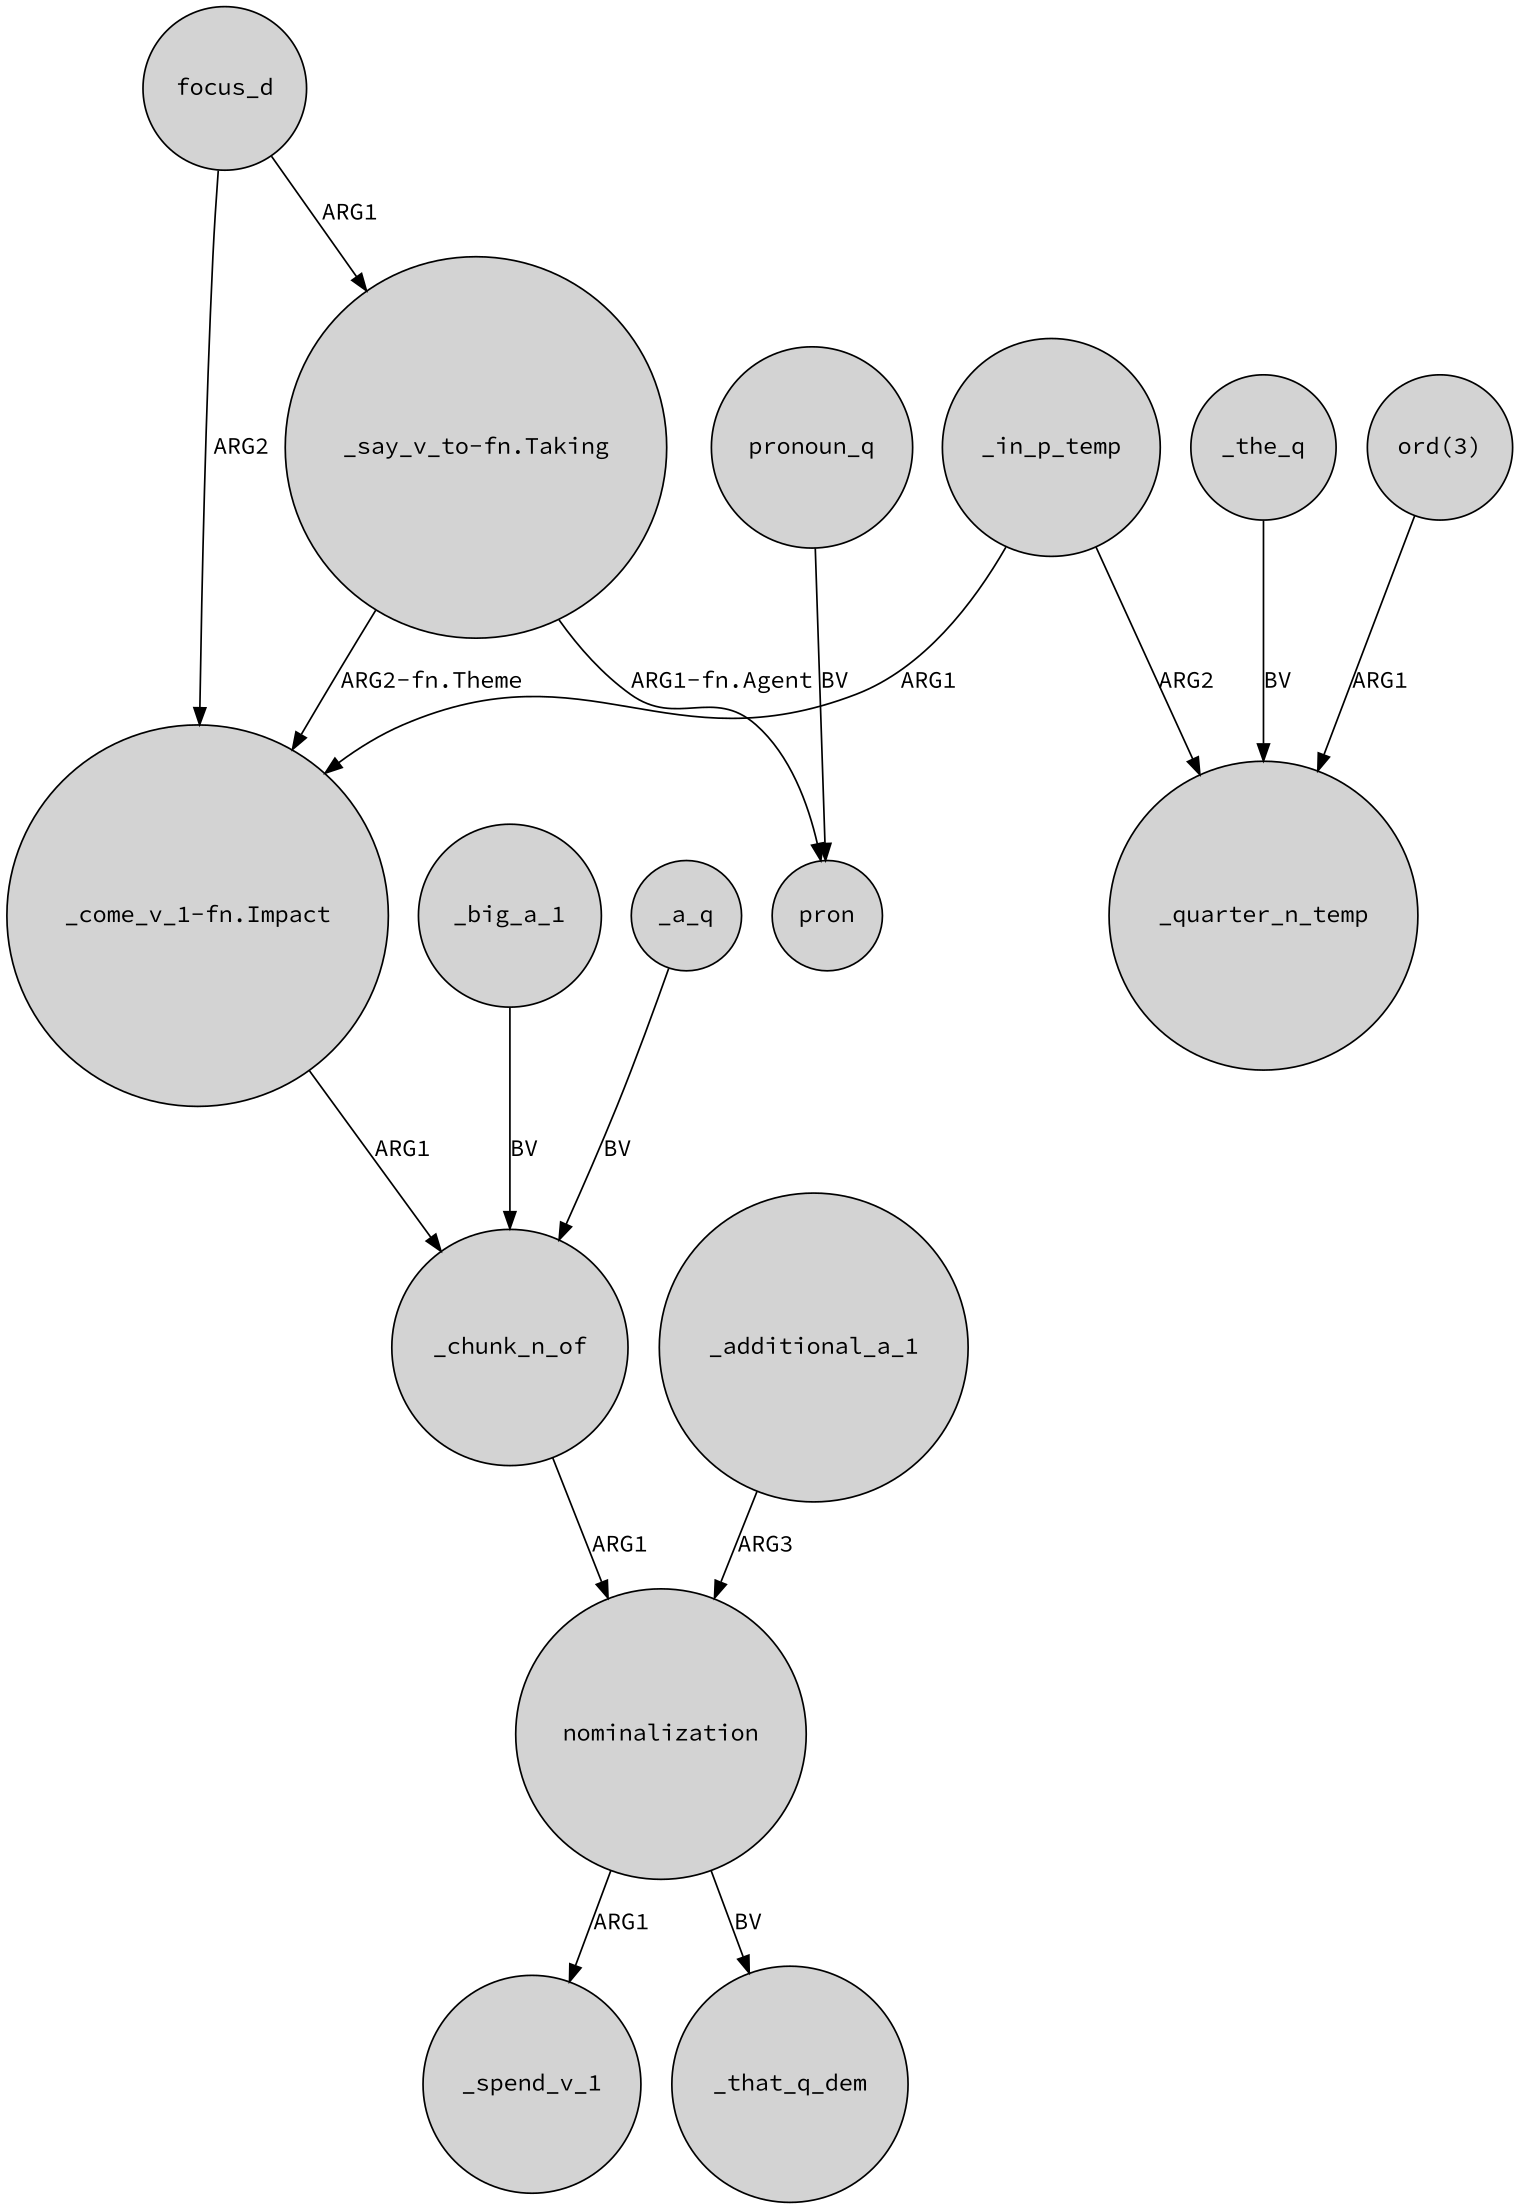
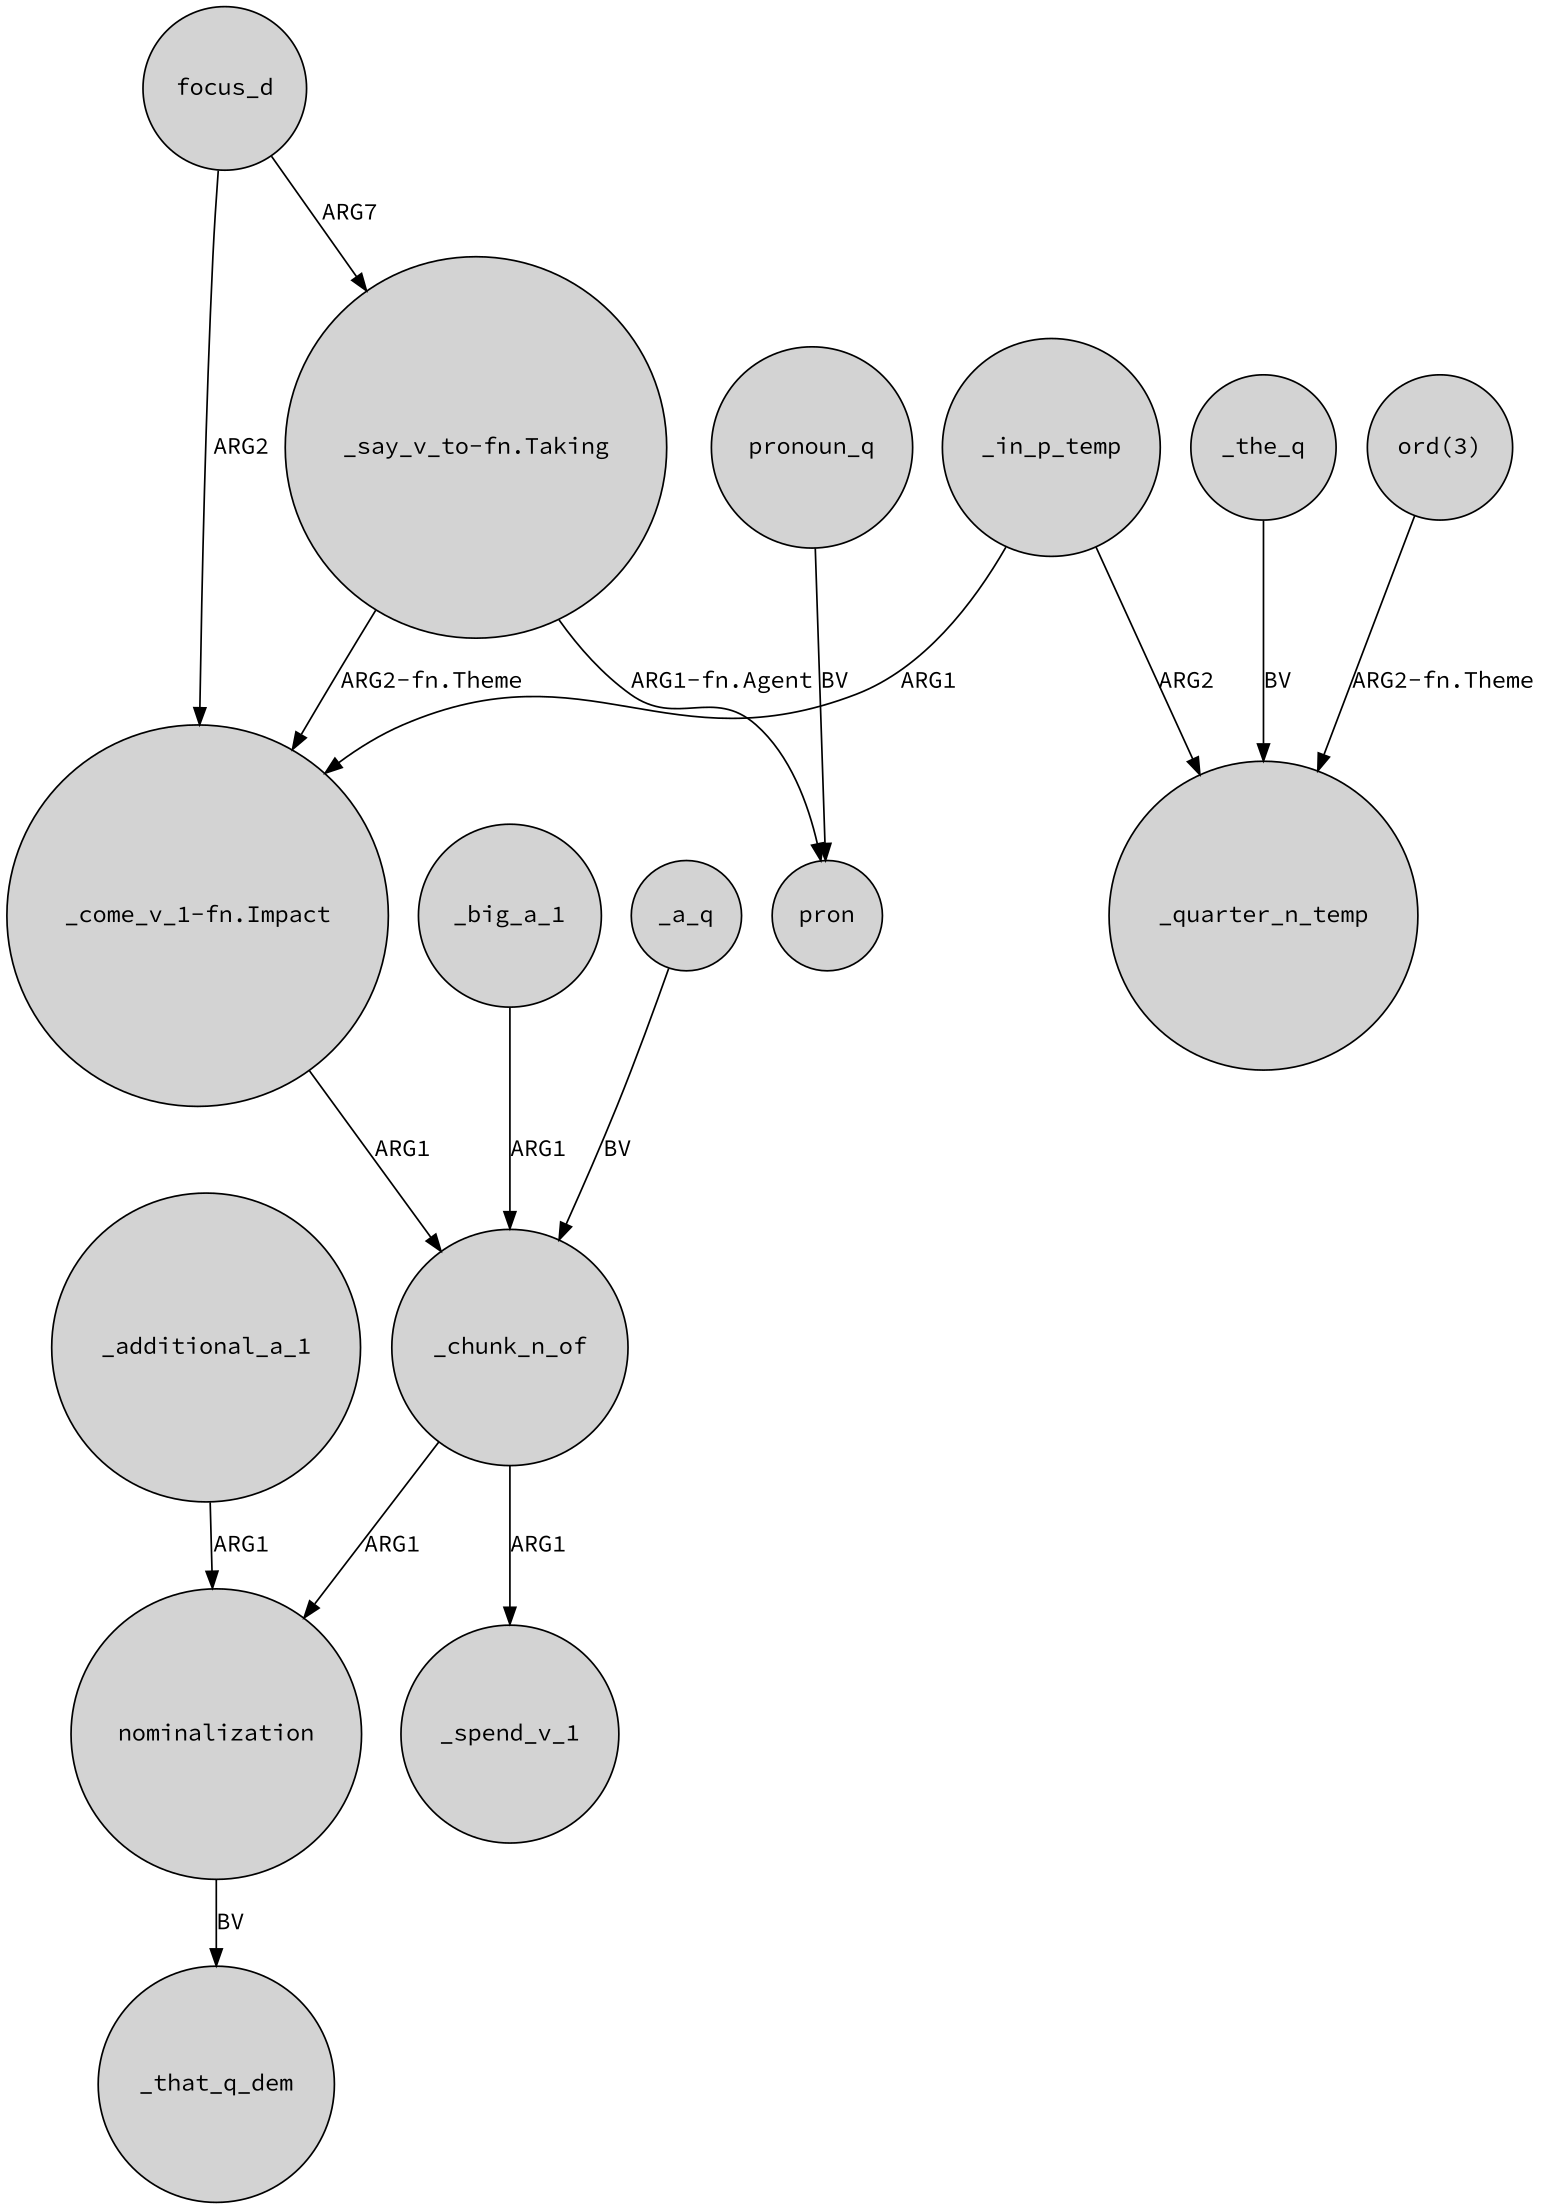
edge "focus_d" -> "_say_v_to-fn.Taking": label "ARG1" -> "ARG7"
edge "ord(3)" -> "_quarter_n_temp": label "ARG1" -> "ARG2-fn.Theme"
edge "_big_a_1" -> "_chunk_n_of": label "BV" -> "ARG1"
edge "_additional_a_1" -> "nominalization": label "ARG3" -> "ARG1"
edge "nominalization" -> "_spend_v_1": now "_chunk_n_of" -> "_spend_v_1"
